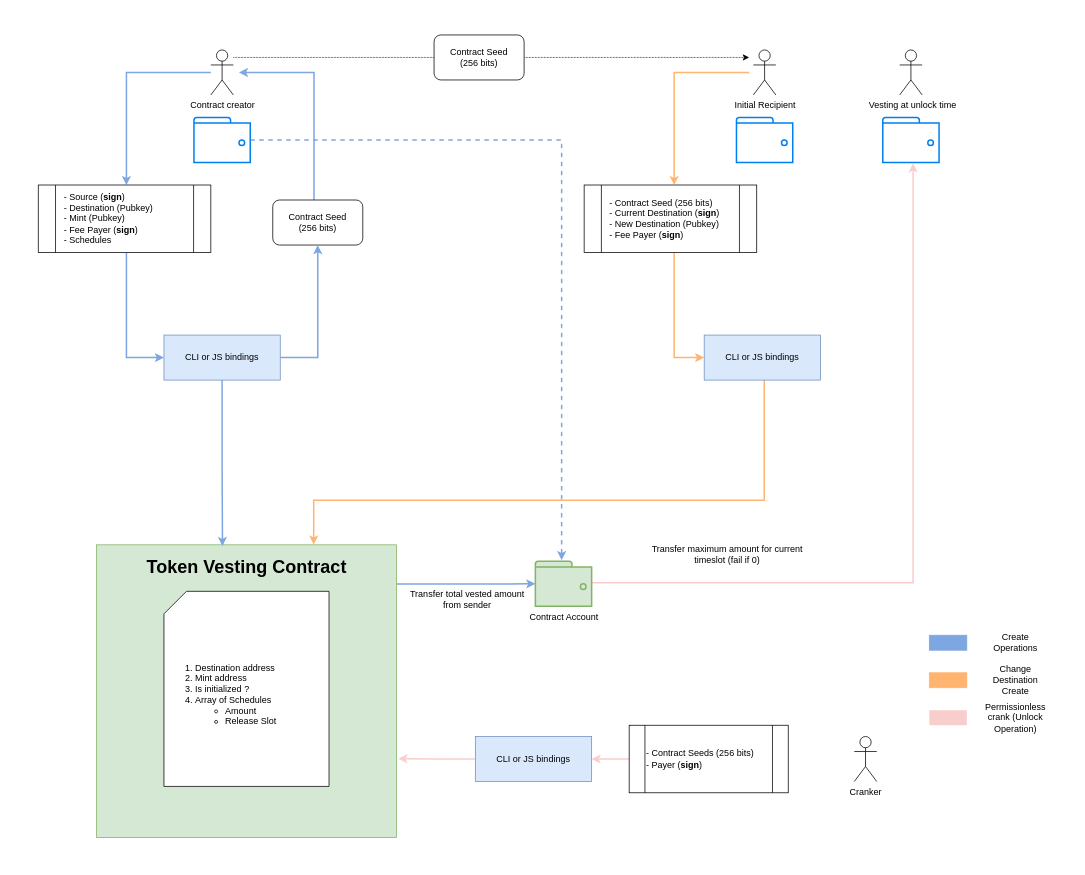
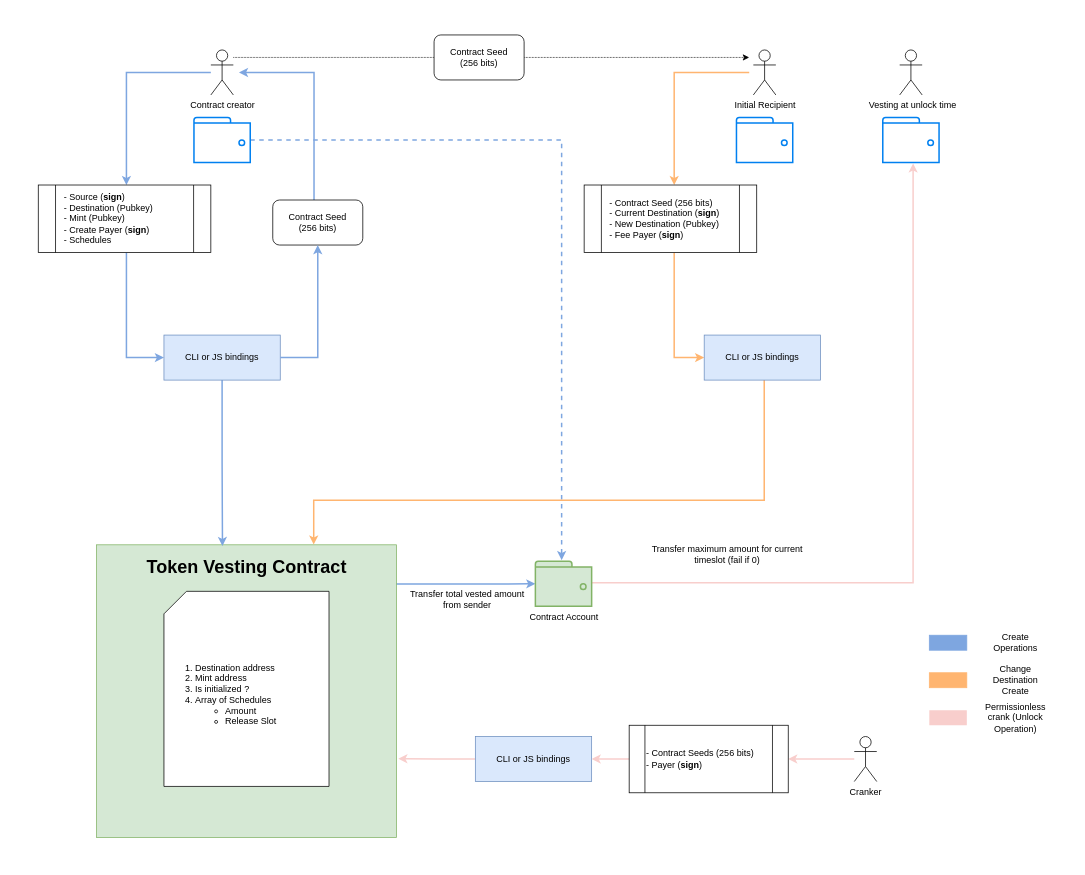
node "- Source (sign) - Destination (Pubkey) - Mint (Pubkey) - Fee Payer (sign) - Schedules": label "- Source (sign) - Destination (Pubkey) - Mint (Pubkey) - Fee Payer (sign) - Schedules" -> "- Source (sign) - Destination (Pubkey) - Mint (Pubkey) - Create Payer (sign) - Schedules"
edge "Cranker" -> "- Contract Seeds (256 bits) - Payer (sign)": added
